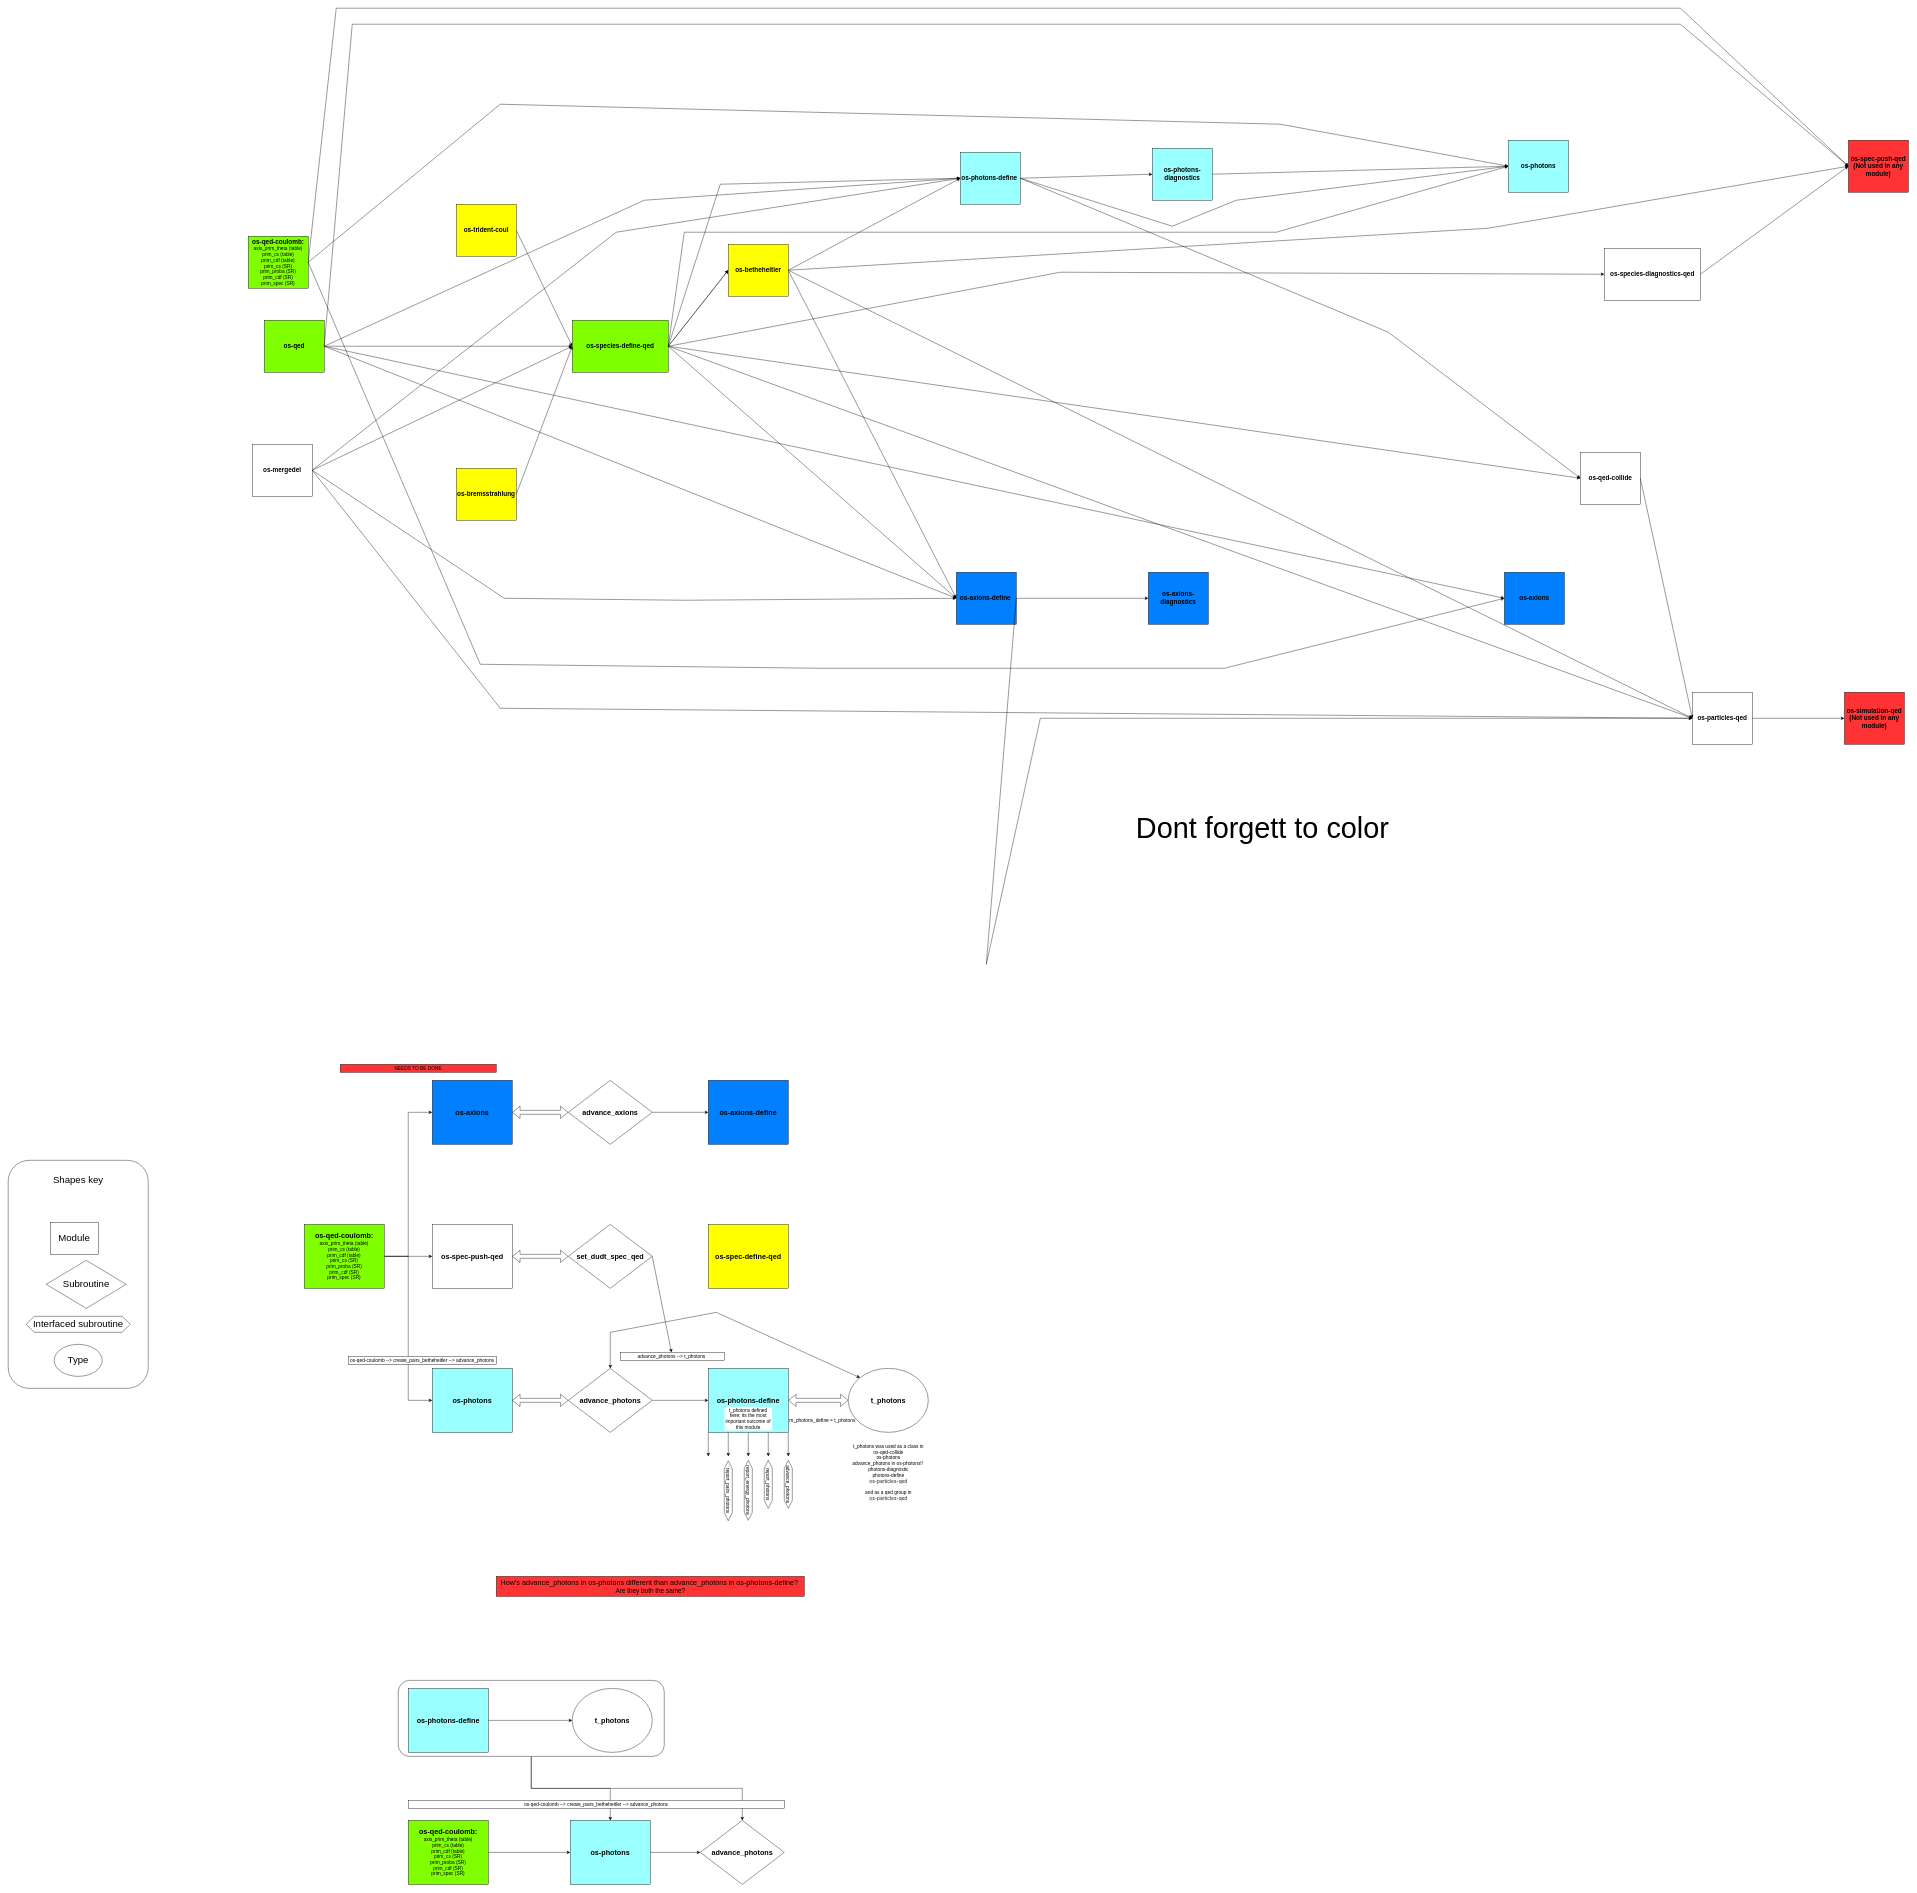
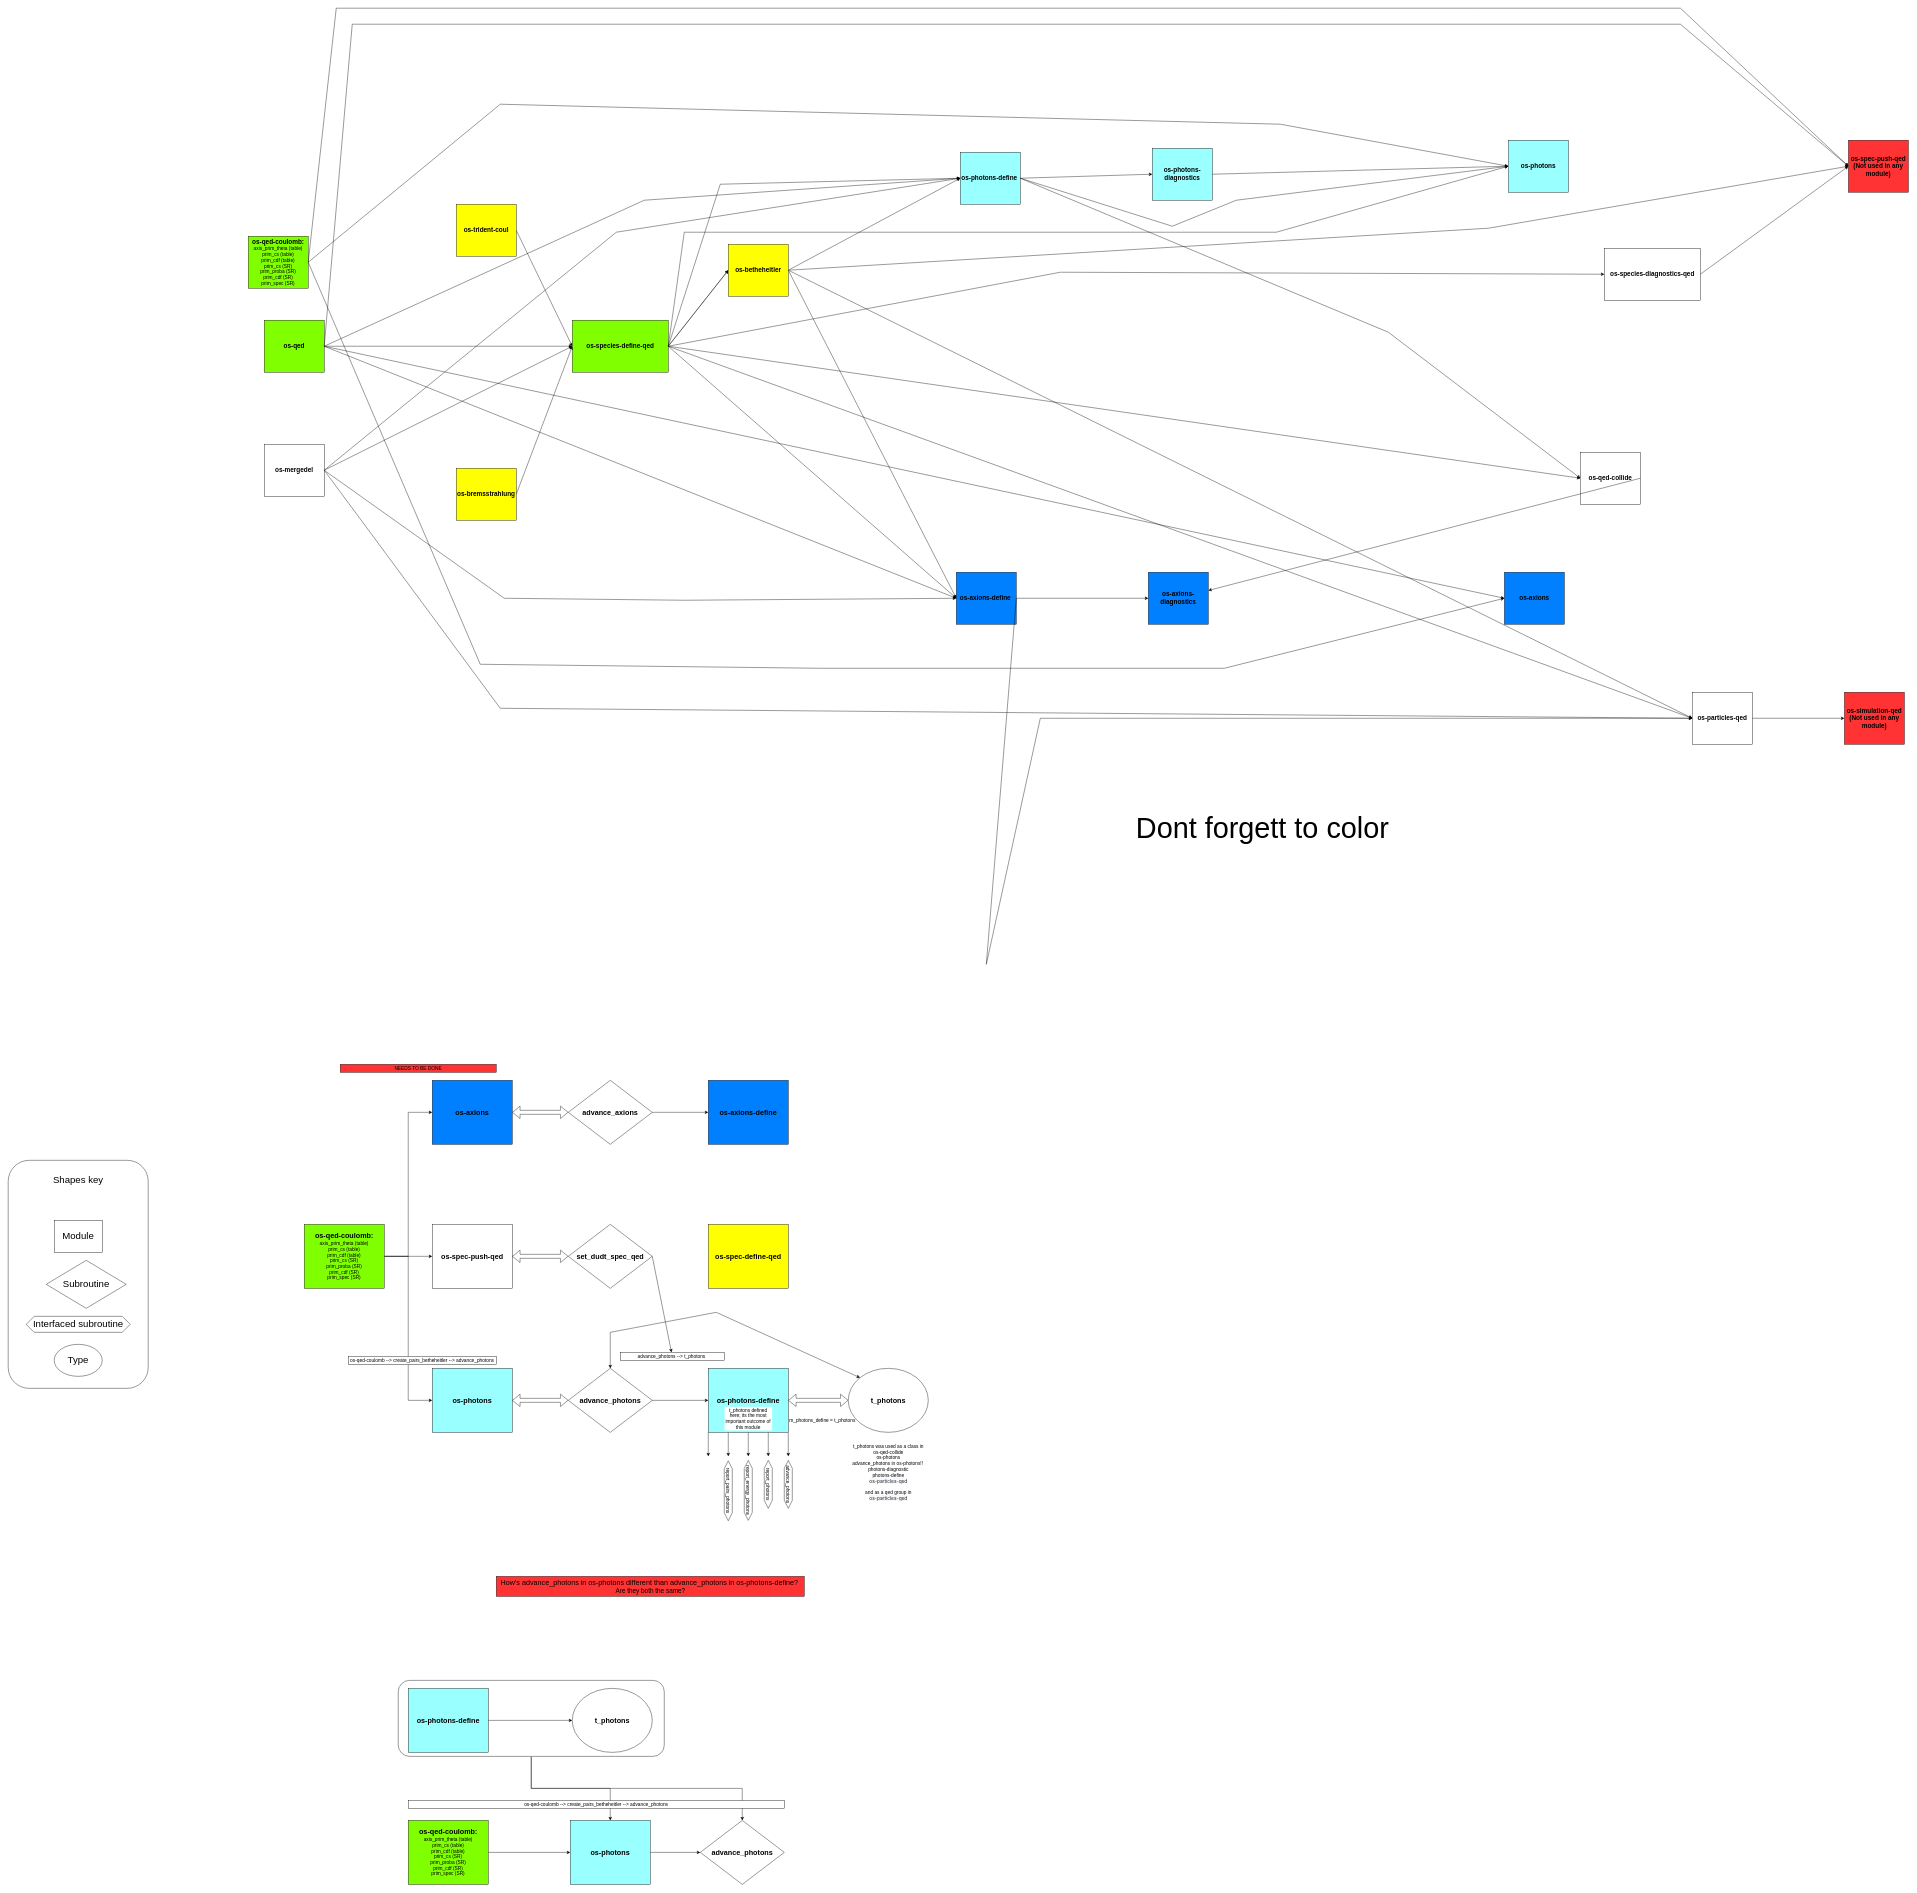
node "os-mergedel": moved (282, 470) -> (294, 470)
edge "os-qed-collide" -> "os-particles-qed": now "os-qed-collide" -> "os-axions-diagnostics"
node "Module": moved (74, 1238) -> (78, 1236)
